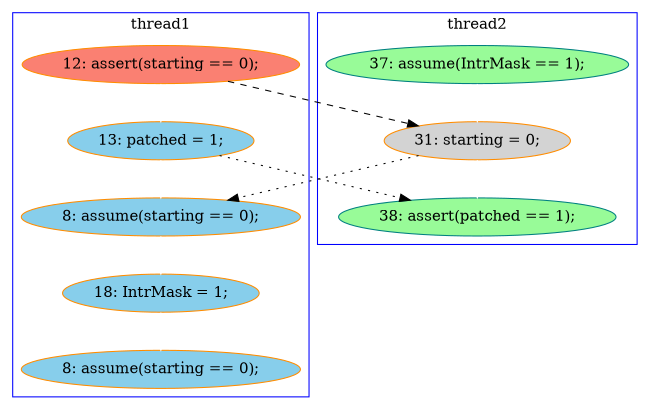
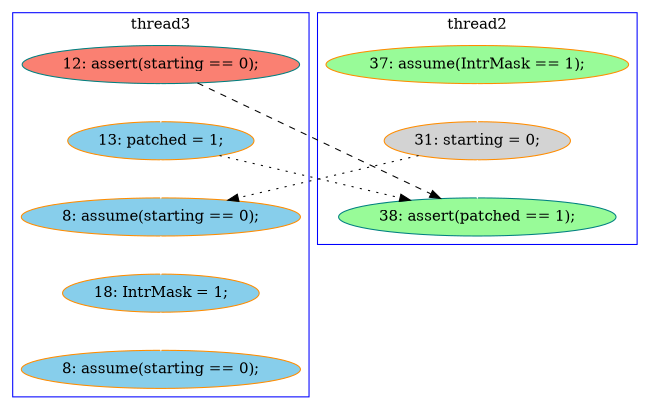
cluster "thread1": label "thread1" -> "thread3"
node "12: assert(starting == 0);": color darkorange -> teal
node "37: assume(IntrMask == 1);": color teal -> darkorange
edge "12: assert(starting == 0);" -> "31: starting = 0;": now "12: assert(starting == 0);" -> "38: assert(patched == 1);"
